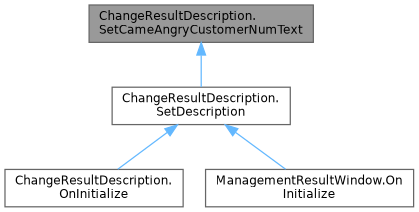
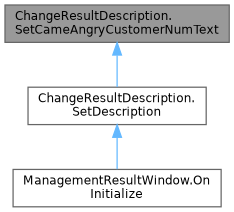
node "ChangeResultDescription. OnInitialize": removed
